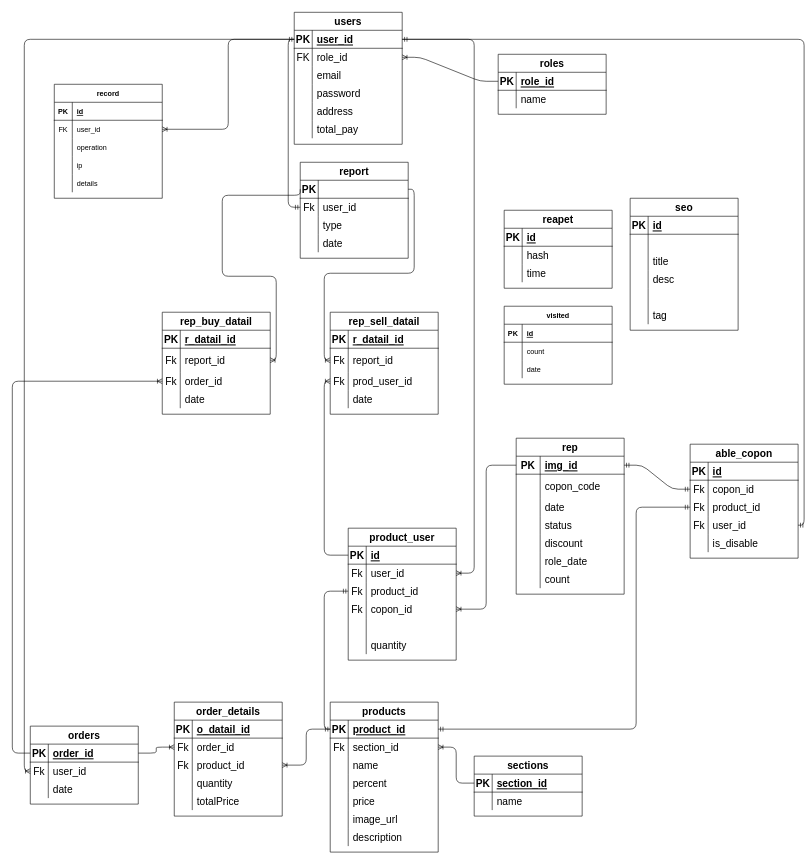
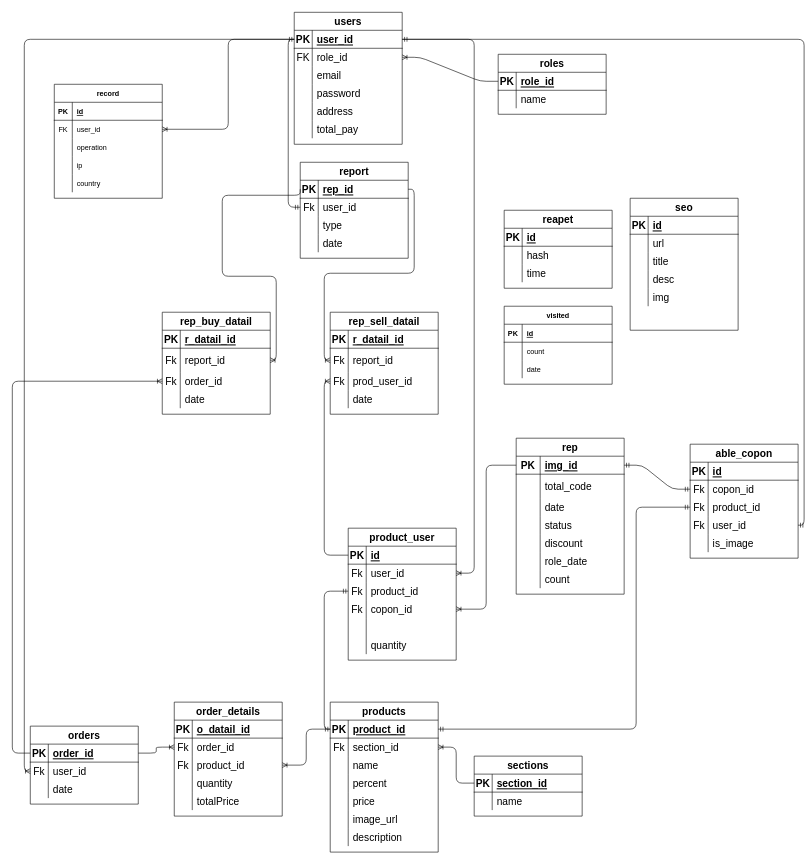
node "details": label "details" -> "country"
node "rep_id": added
node "url": added
node "img": added
node "tag": removed
node "copon_code": label "copon_code" -> "total_code"
node "is_disable": label "is_disable" -> "is_image"
